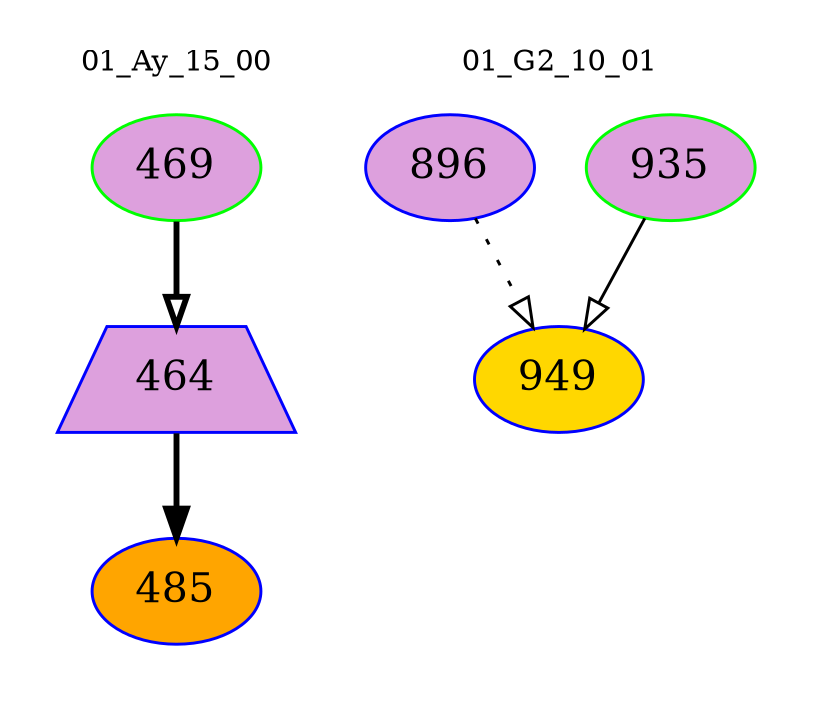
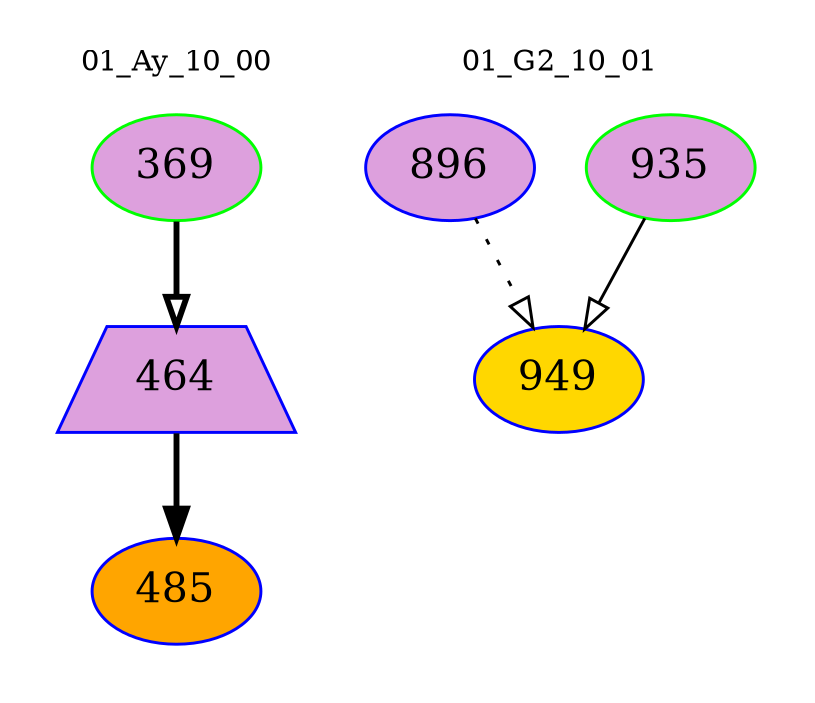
cluster "01_Ay_15_00": label "01_Ay_15_00" -> "01_Ay_10_00"
node "469": label "469" -> "369"
